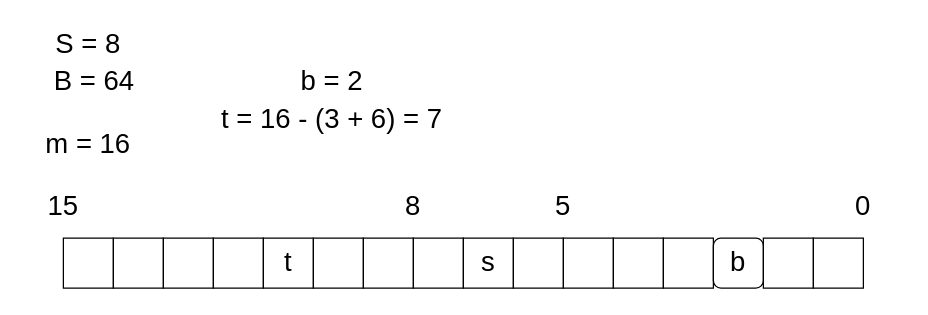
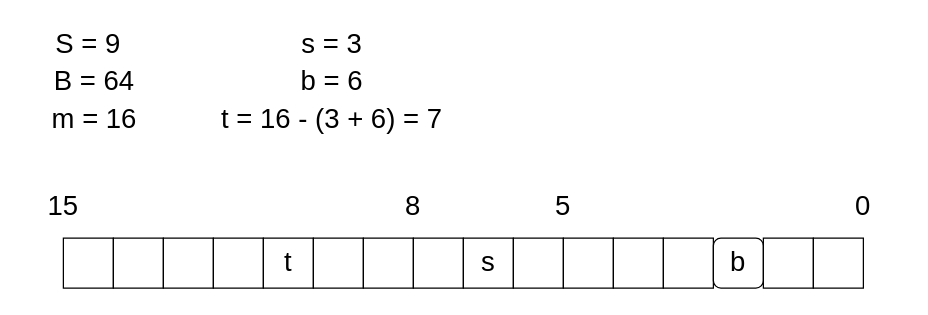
node "S = 8": label "S = 8" -> "S = 9"
node "s = 3": added
node "b = 2": label "b = 2" -> "b = 6"
node "m = 16": moved (88, 144) -> (94, 119)
